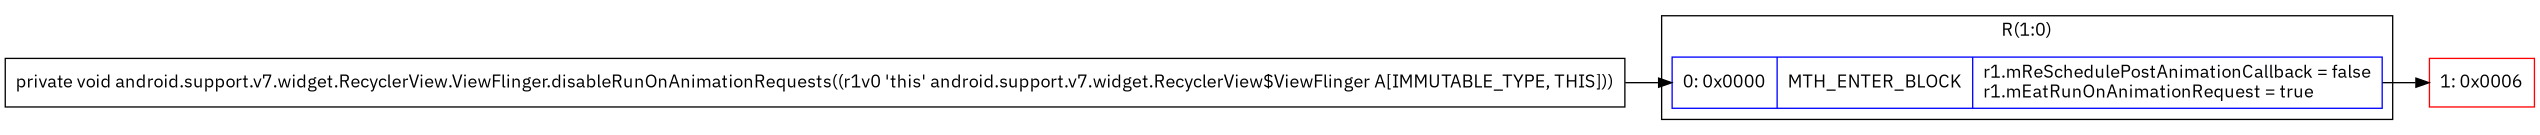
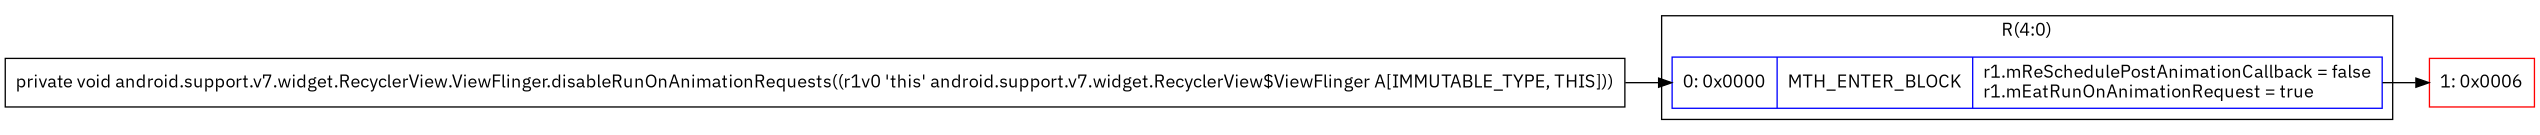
cluster "R(1:0)": label "R(1:0)" -> "R(4:0)"
